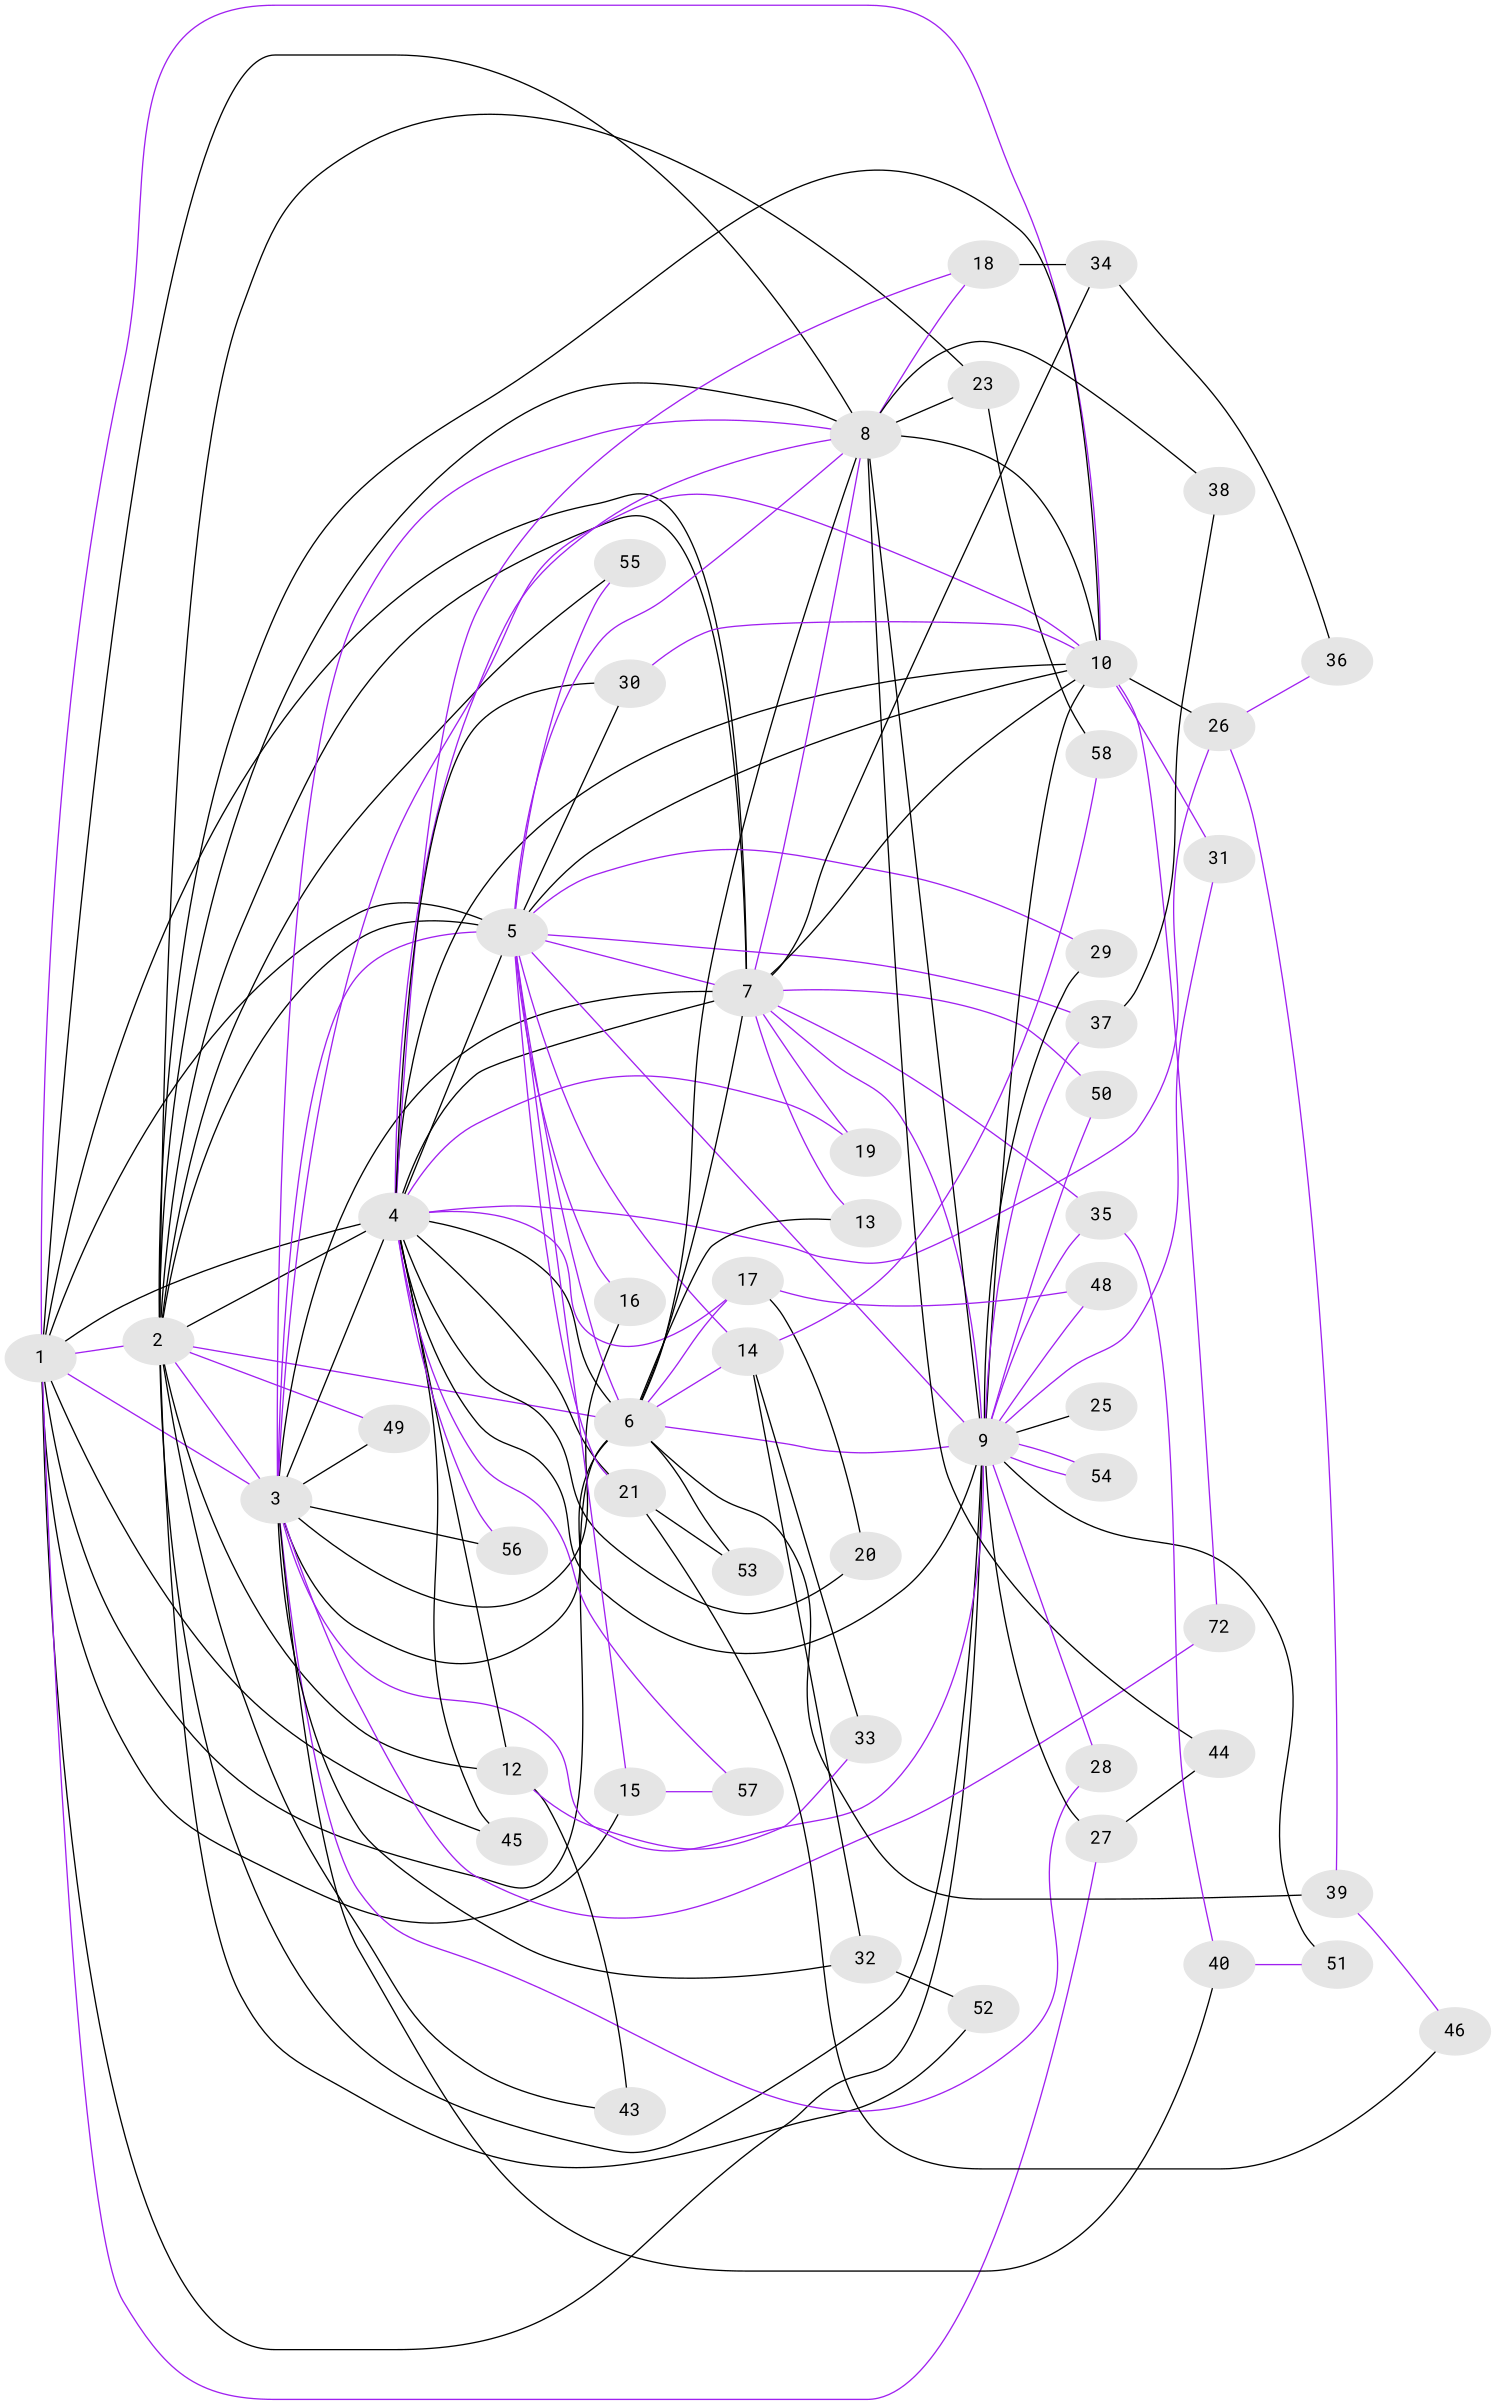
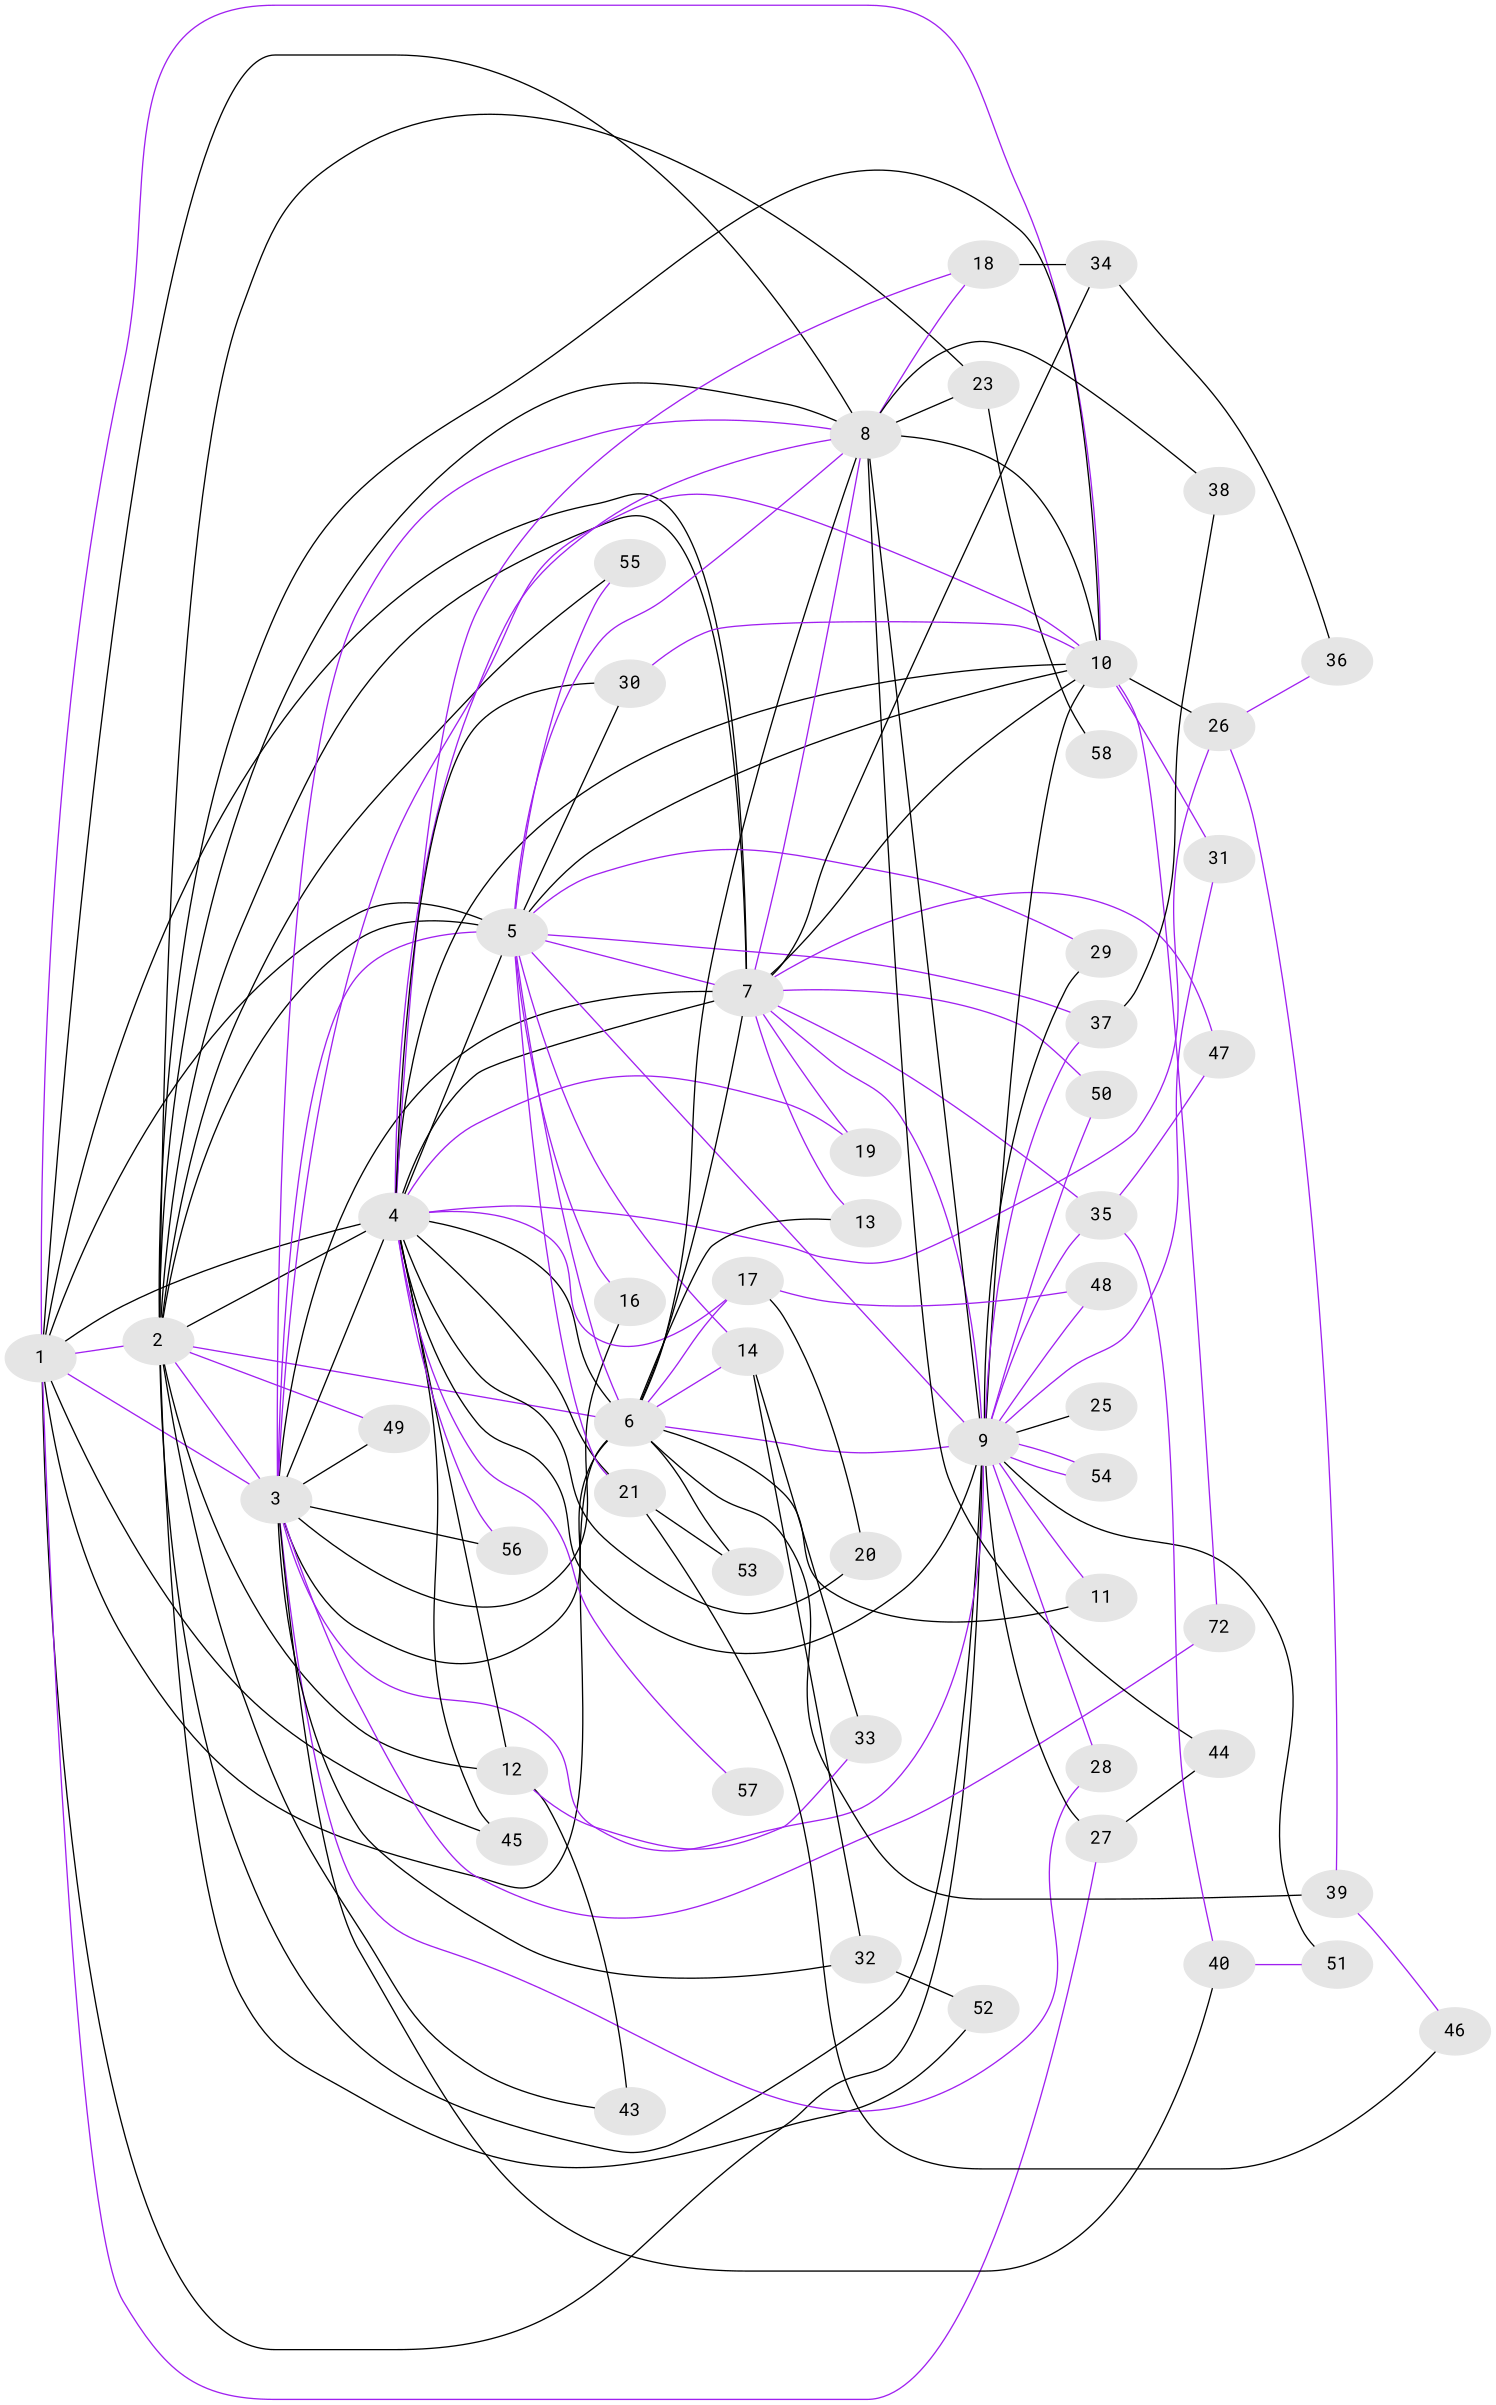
node "47": added
edge "58" -- "14": removed
node "11": added
node "15": removed
